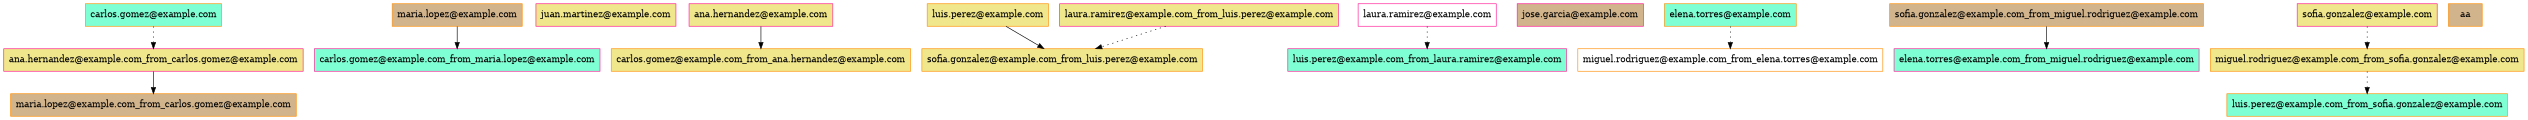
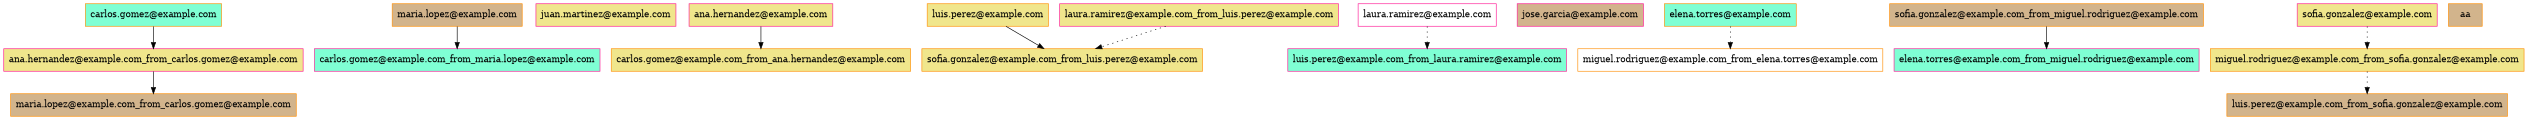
edge "carlos.gomez@example.com" -> "ana.hernandez@example.com_from_carlos.gomez@example.com": style dotted -> solid
node "luis.perez@example.com_from_sofia.gonzalez@example.com": fillcolor aquamarine -> tan
